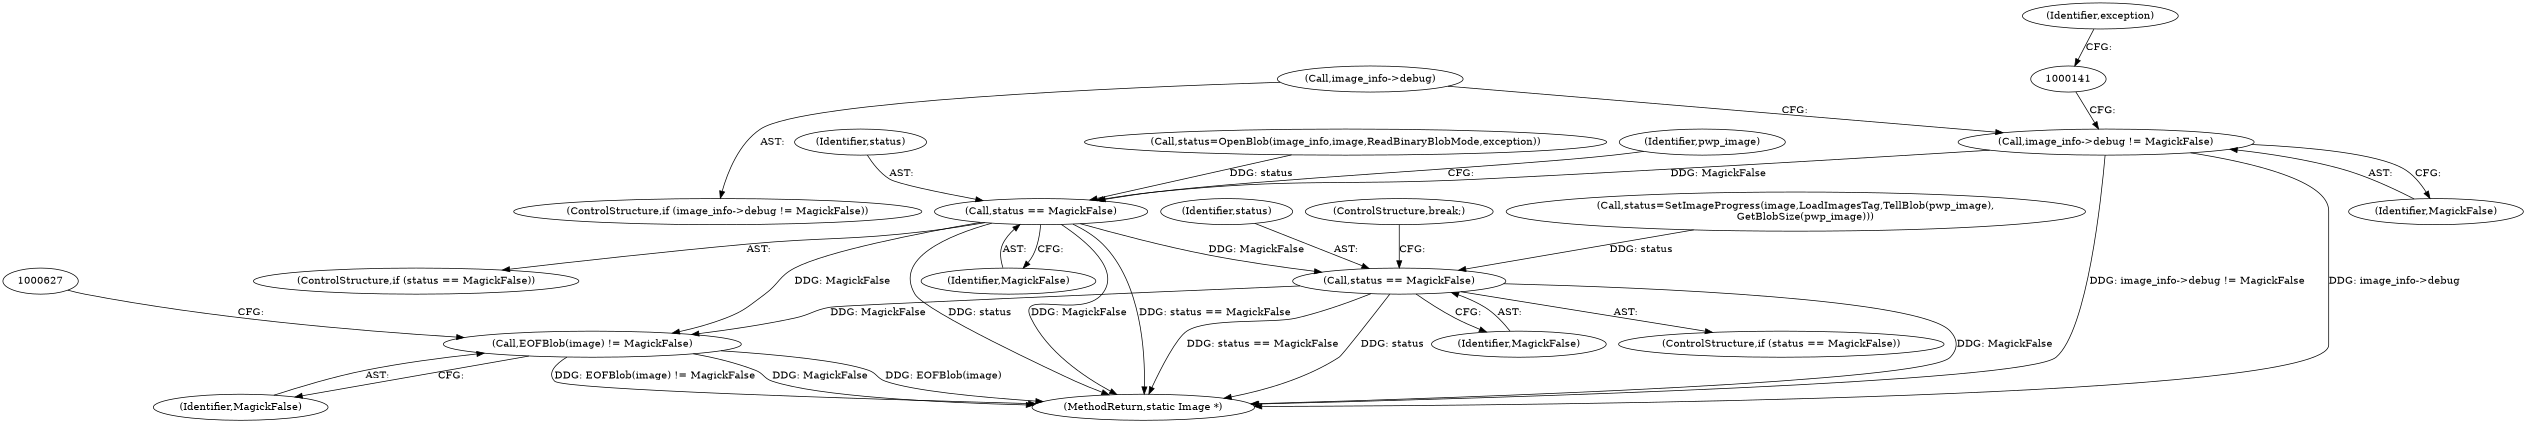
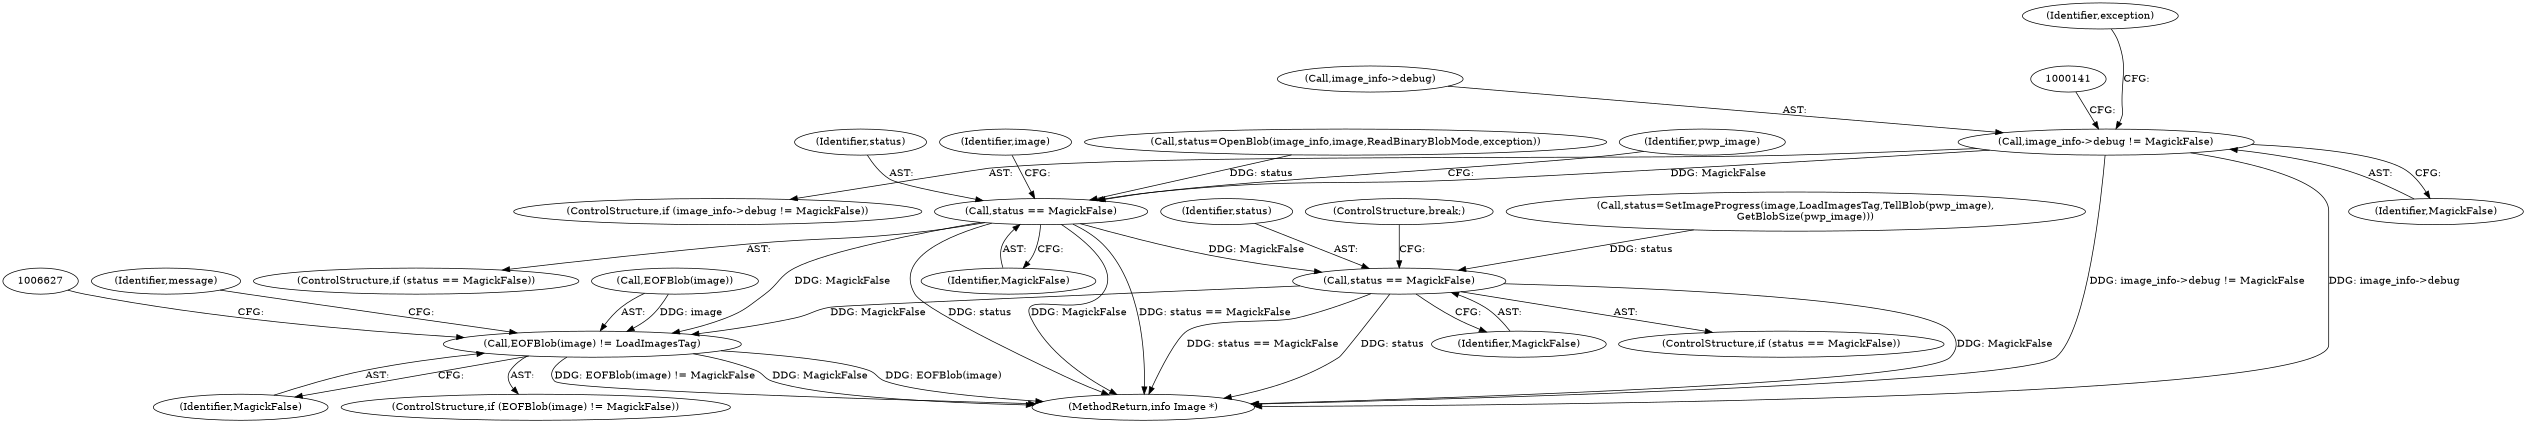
edge "(Identifier,exception)" -> "1000141": now "(Identifier,exception)" -> "(Call,image_info->debug != MagickFalse)"
edge "(Call,image_info->debug)" -> "(ControlStructure,if (image_info->debug != MagickFalse))": now "(Call,image_info->debug != MagickFalse)" -> "(ControlStructure,if (image_info->debug != MagickFalse))"
edge "(Call,image_info->debug)" -> "(Call,image_info->debug != MagickFalse)": label "CFG: " -> "AST: "
node "(Identifier,image)": added
node "1000627": label "1000627" -> "1006627"
node "(Identifier,message)": added
node "(Call,EOFBlob(image))": added
node "(Call,EOFBlob(image) != MagickFalse)": label "(Call,EOFBlob(image) != MagickFalse)" -> "(Call,EOFBlob(image) != LoadImagesTag)"
node "(ControlStructure,if (EOFBlob(image) != MagickFalse))": added
node "(MethodReturn,static Image *)": label "(MethodReturn,static Image *)" -> "(MethodReturn,info Image *)"
